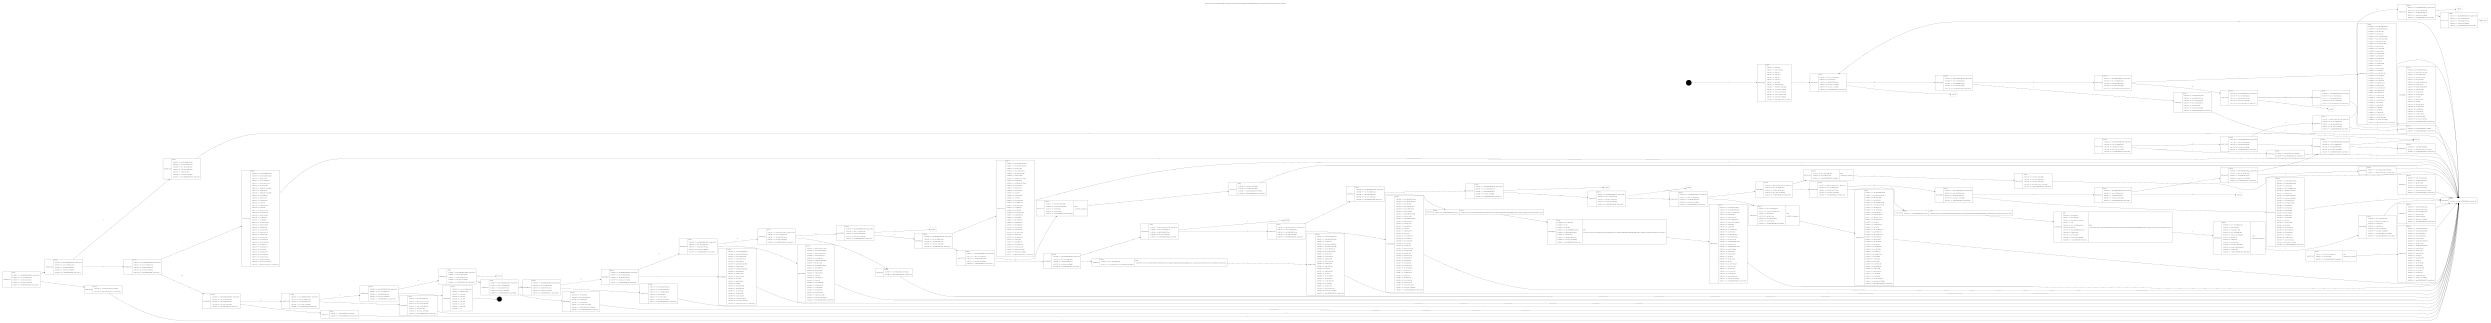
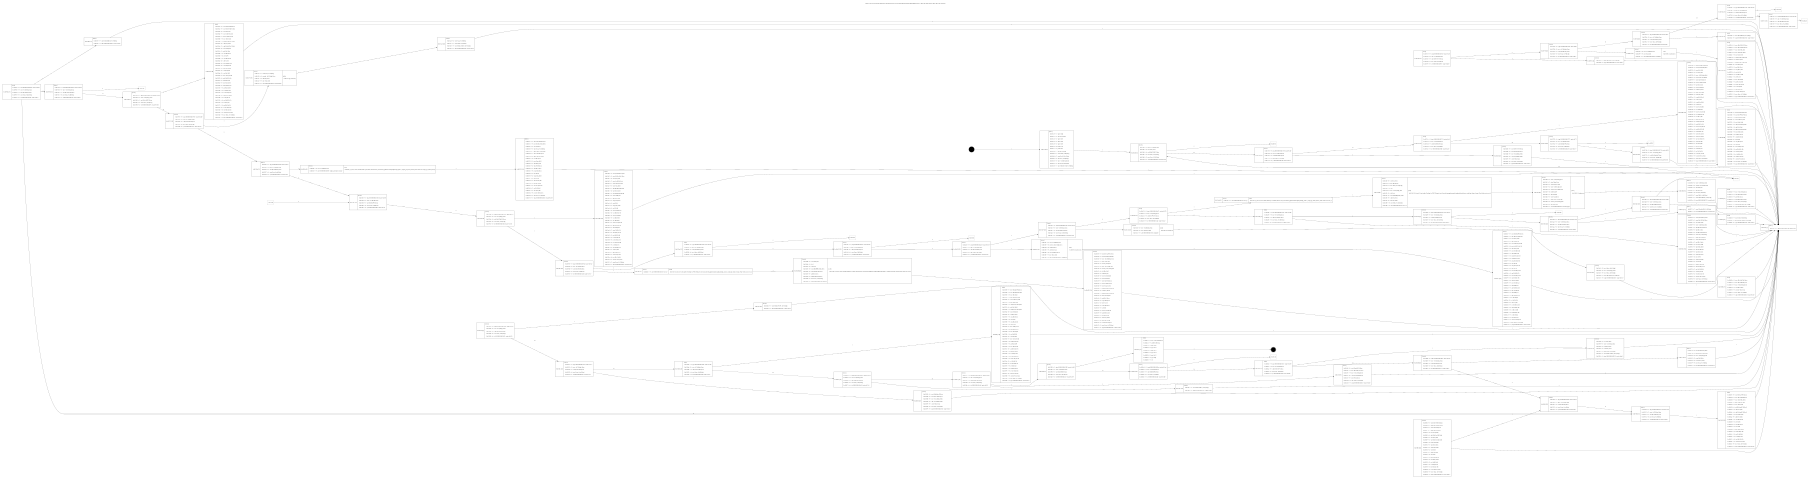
edge "0x401796 [25]" -> "0x401ab6 [25]": now "0x401796 [25]" -> "0x402255 [12]"
edge "0x4019a3 [25]" -> "0x4024db": reversed
edge "0x40190d [25]" -> "0x401926 [25]": reversed
edge "0x4018f4 [25]" -> "0x401fb6 [88]": reversed
